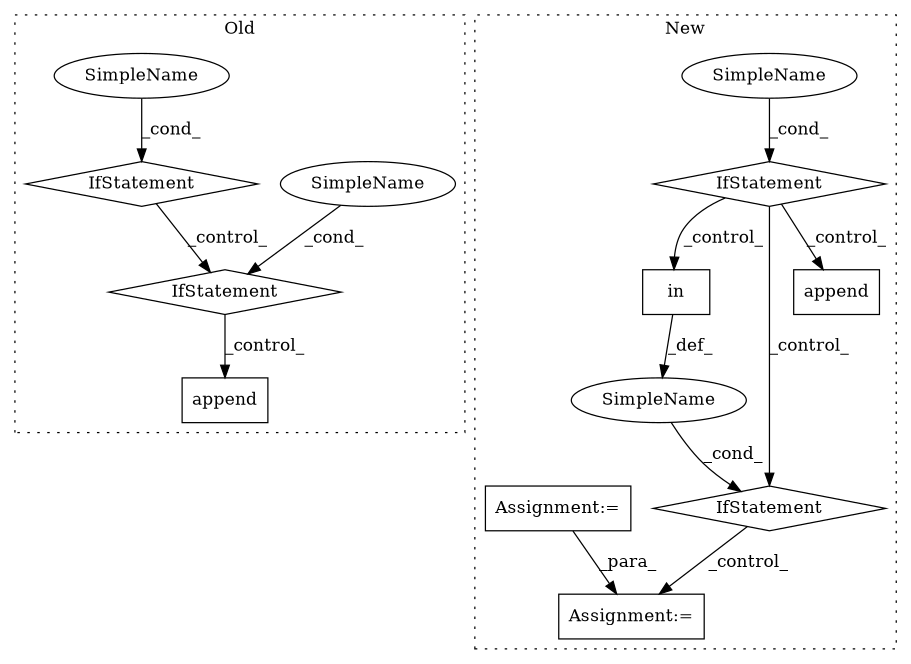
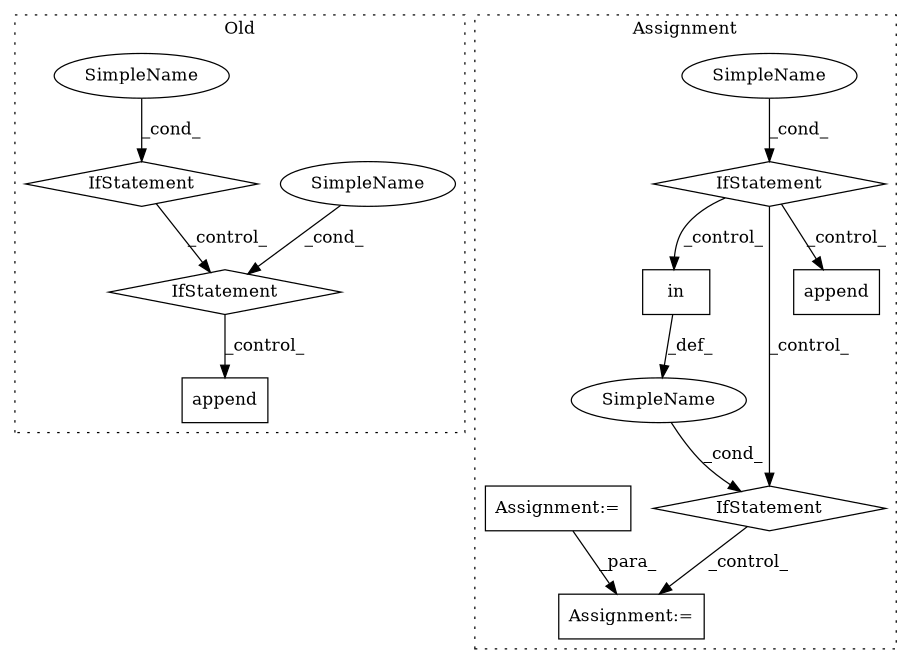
cluster "New": label "New" -> "Assignment"
